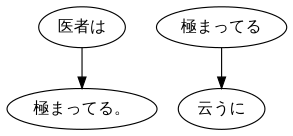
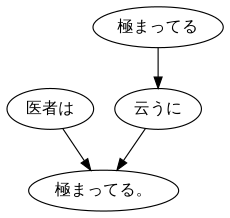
edge "云うに" -> "極まってる。": added
